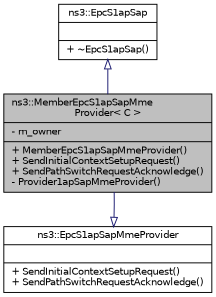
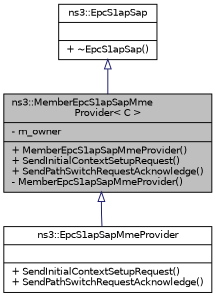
node "ns3::MemberEpcS1apSapMme": text "- Provider1apSapMmeProvider()" -> "- MemberEpcS1apSapMmeProvider()"
edge "ns3::MemberEpcS1apSapMme" -> "ns3::EpcS1apSapMmeProvider": reversed
